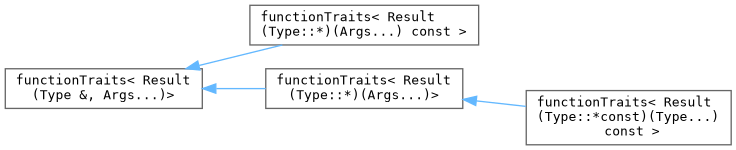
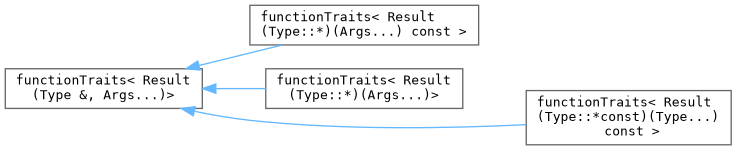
edge "functionTraits< Result (Type::*const)(Type...) const >" -> "functionTraits< Result (Type::*)(Args...)>": now "functionTraits< Result (Type::*const)(Type...) const >" -> "functionTraits< Result (Type &, Args...)>"
